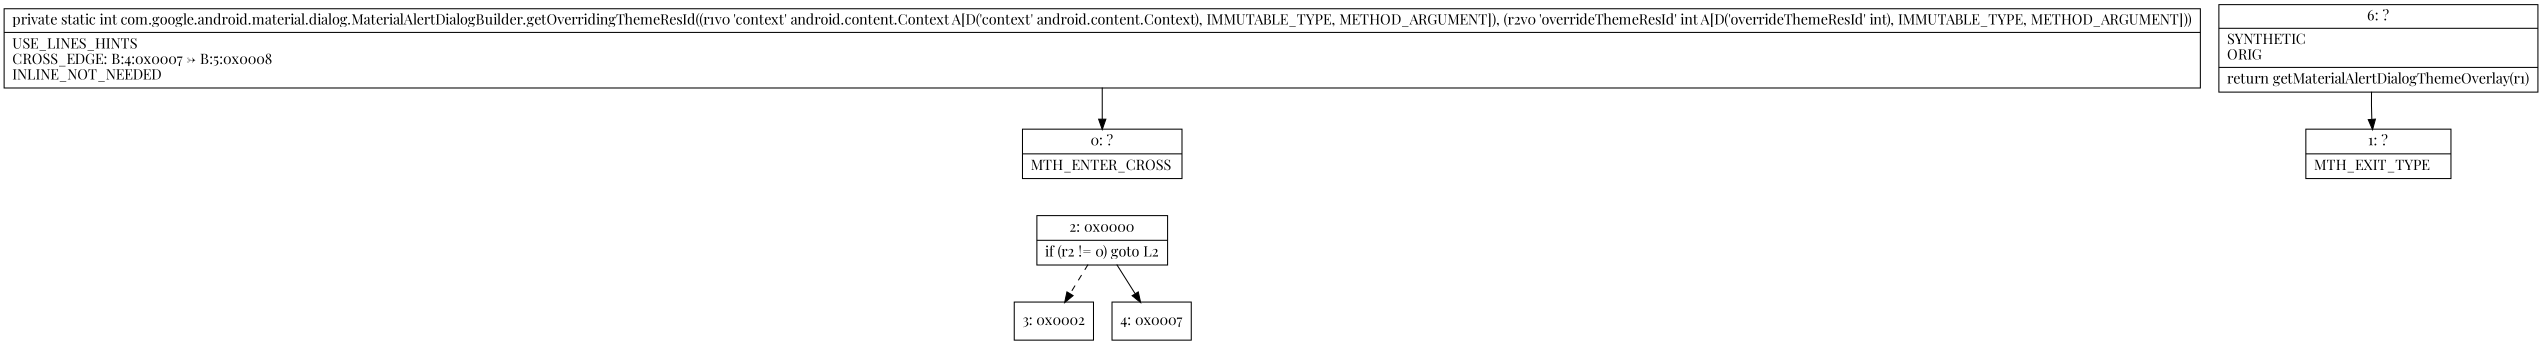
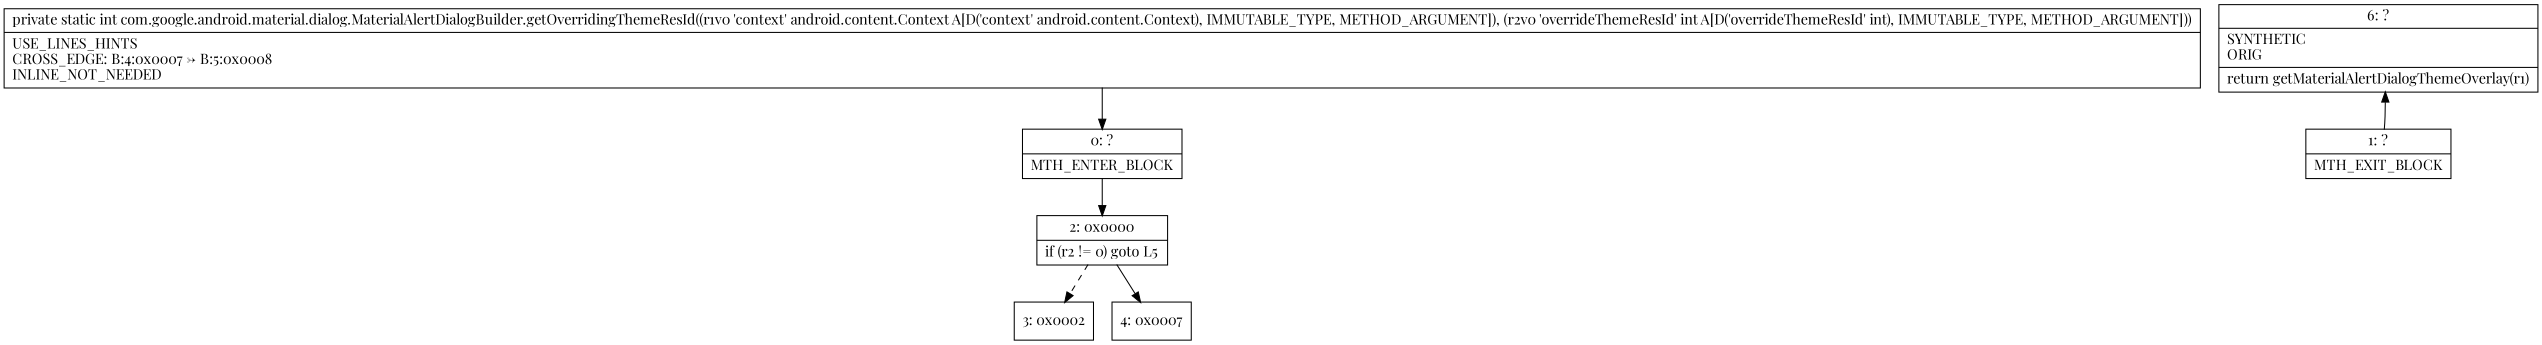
edge "6: ?" -> "1: ?": reversed
node "0: ?": text "MTH_ENTER_CROSS" -> "MTH_ENTER_BLOCK"
node "1: ?": text "MTH_EXIT_TYPE" -> "MTH_EXIT_BLOCK"
edge "0: ?" -> "2: 0x0000": added
node "2: 0x0000": text "if (r2 != 0) goto L2" -> "if (r2 != 0) goto L5"
